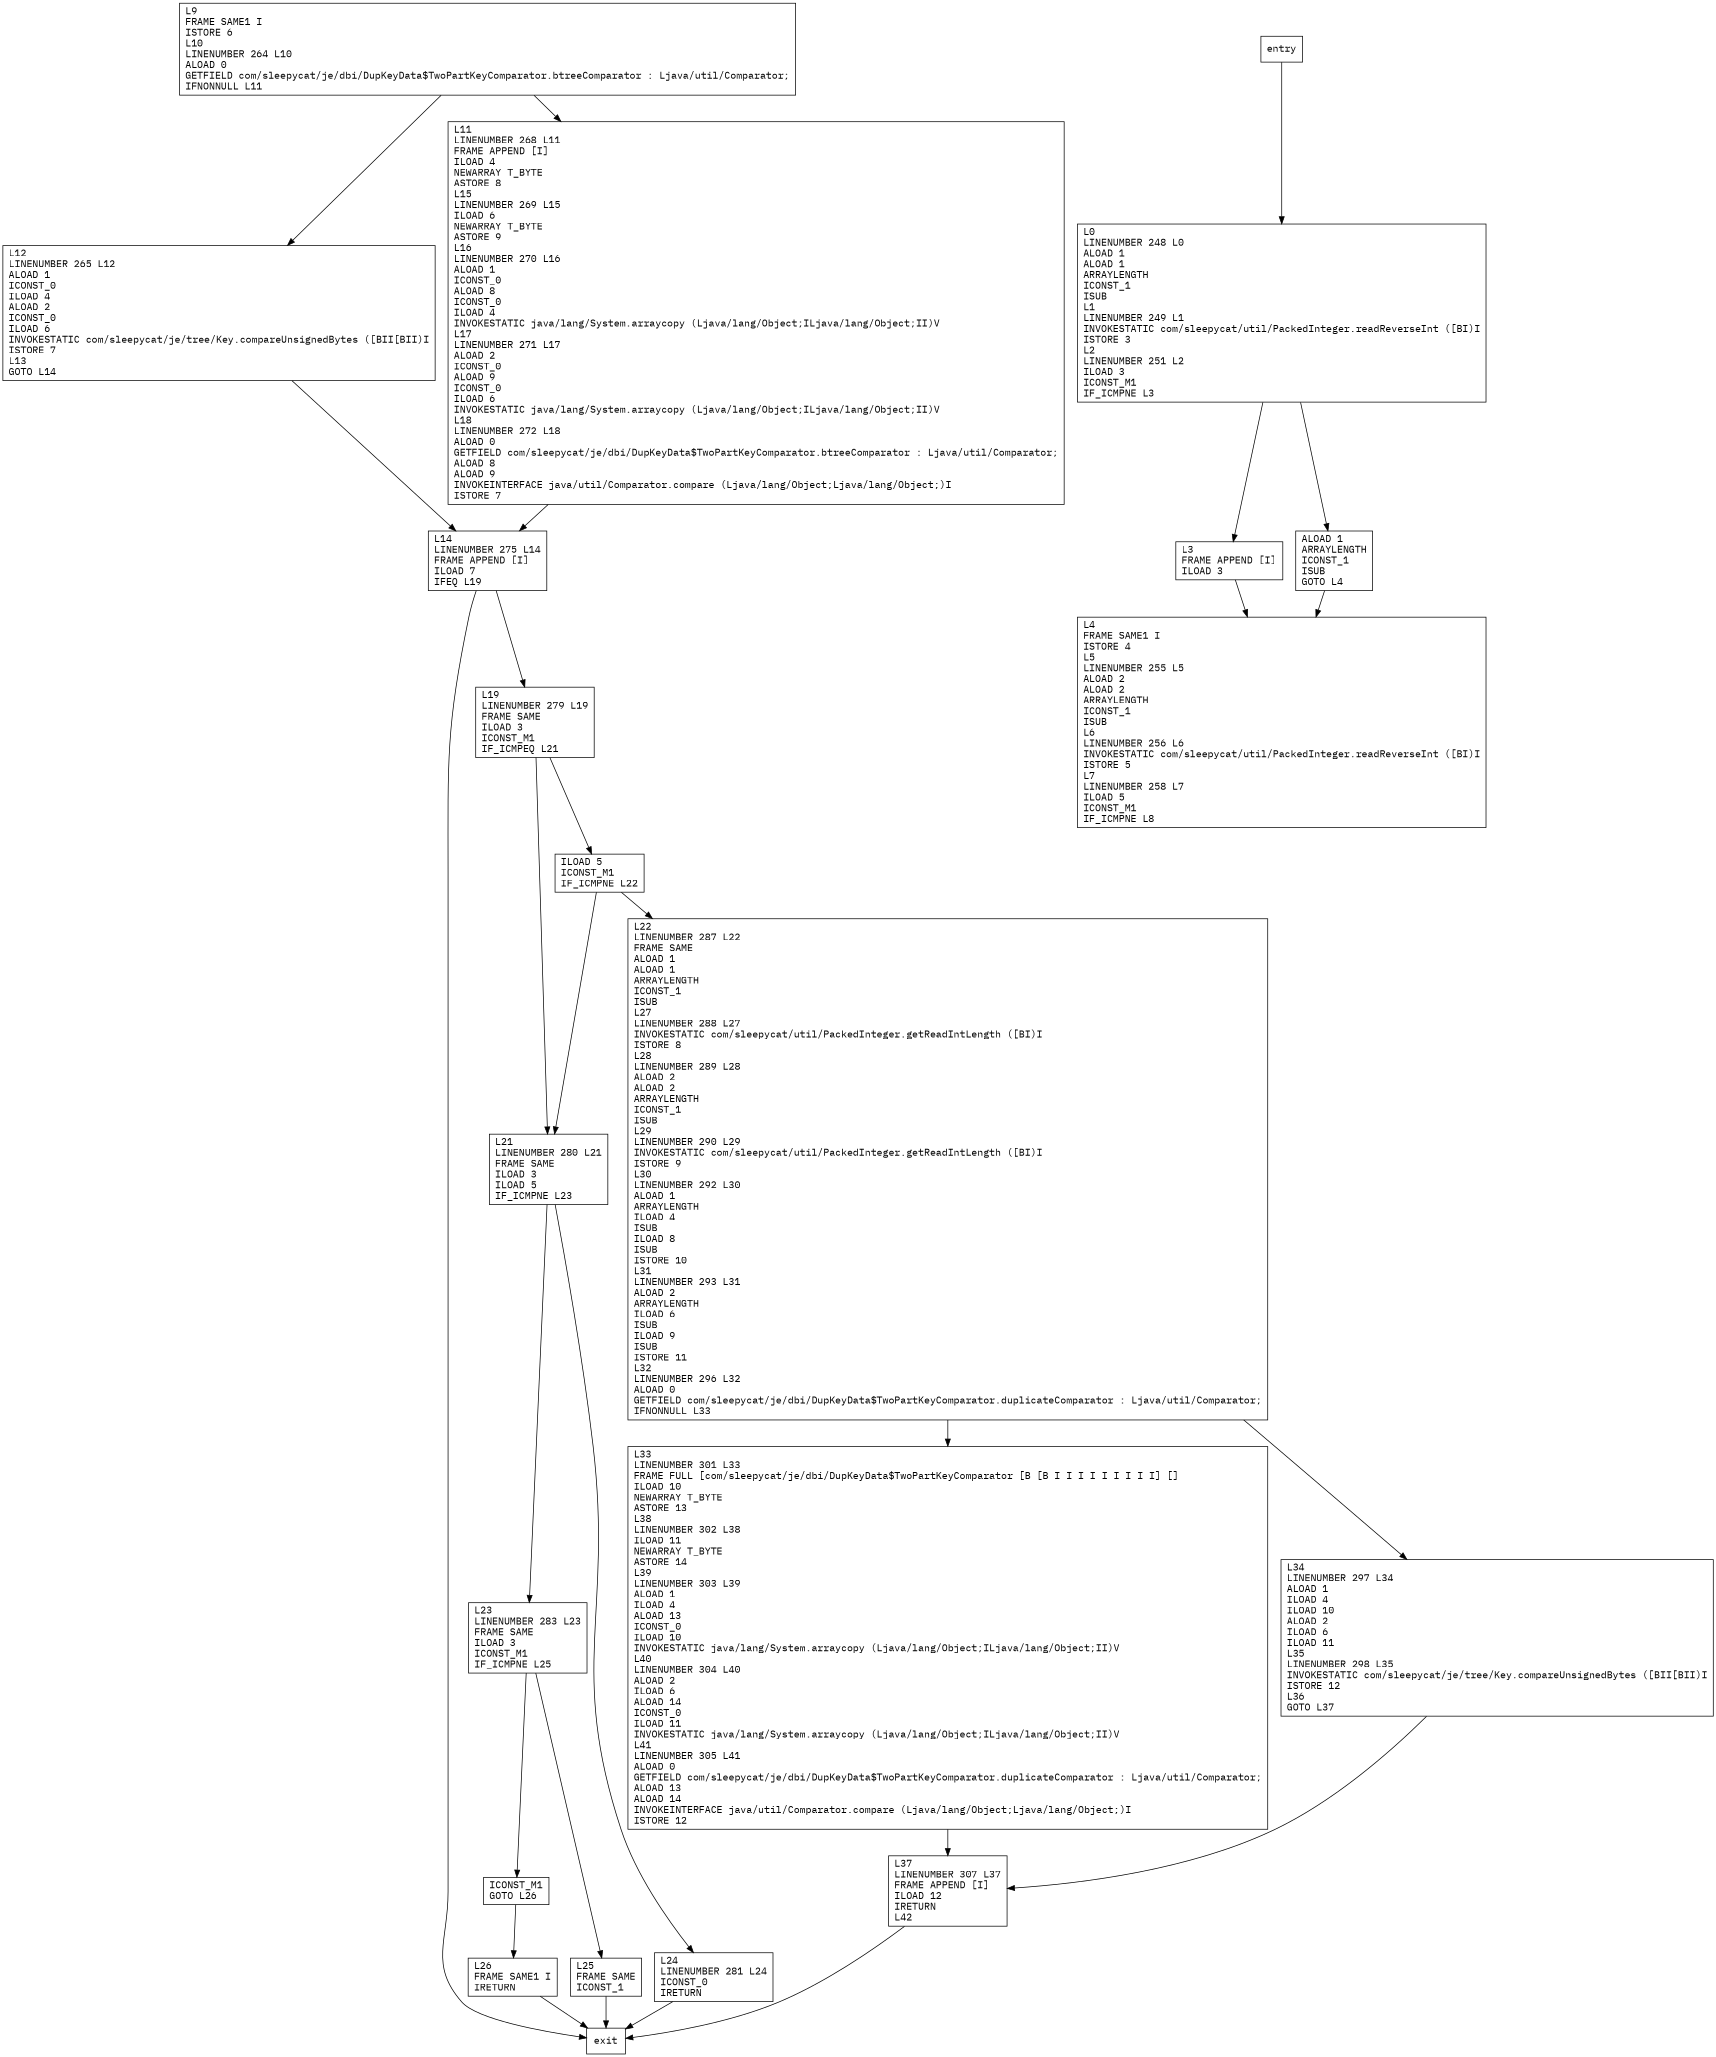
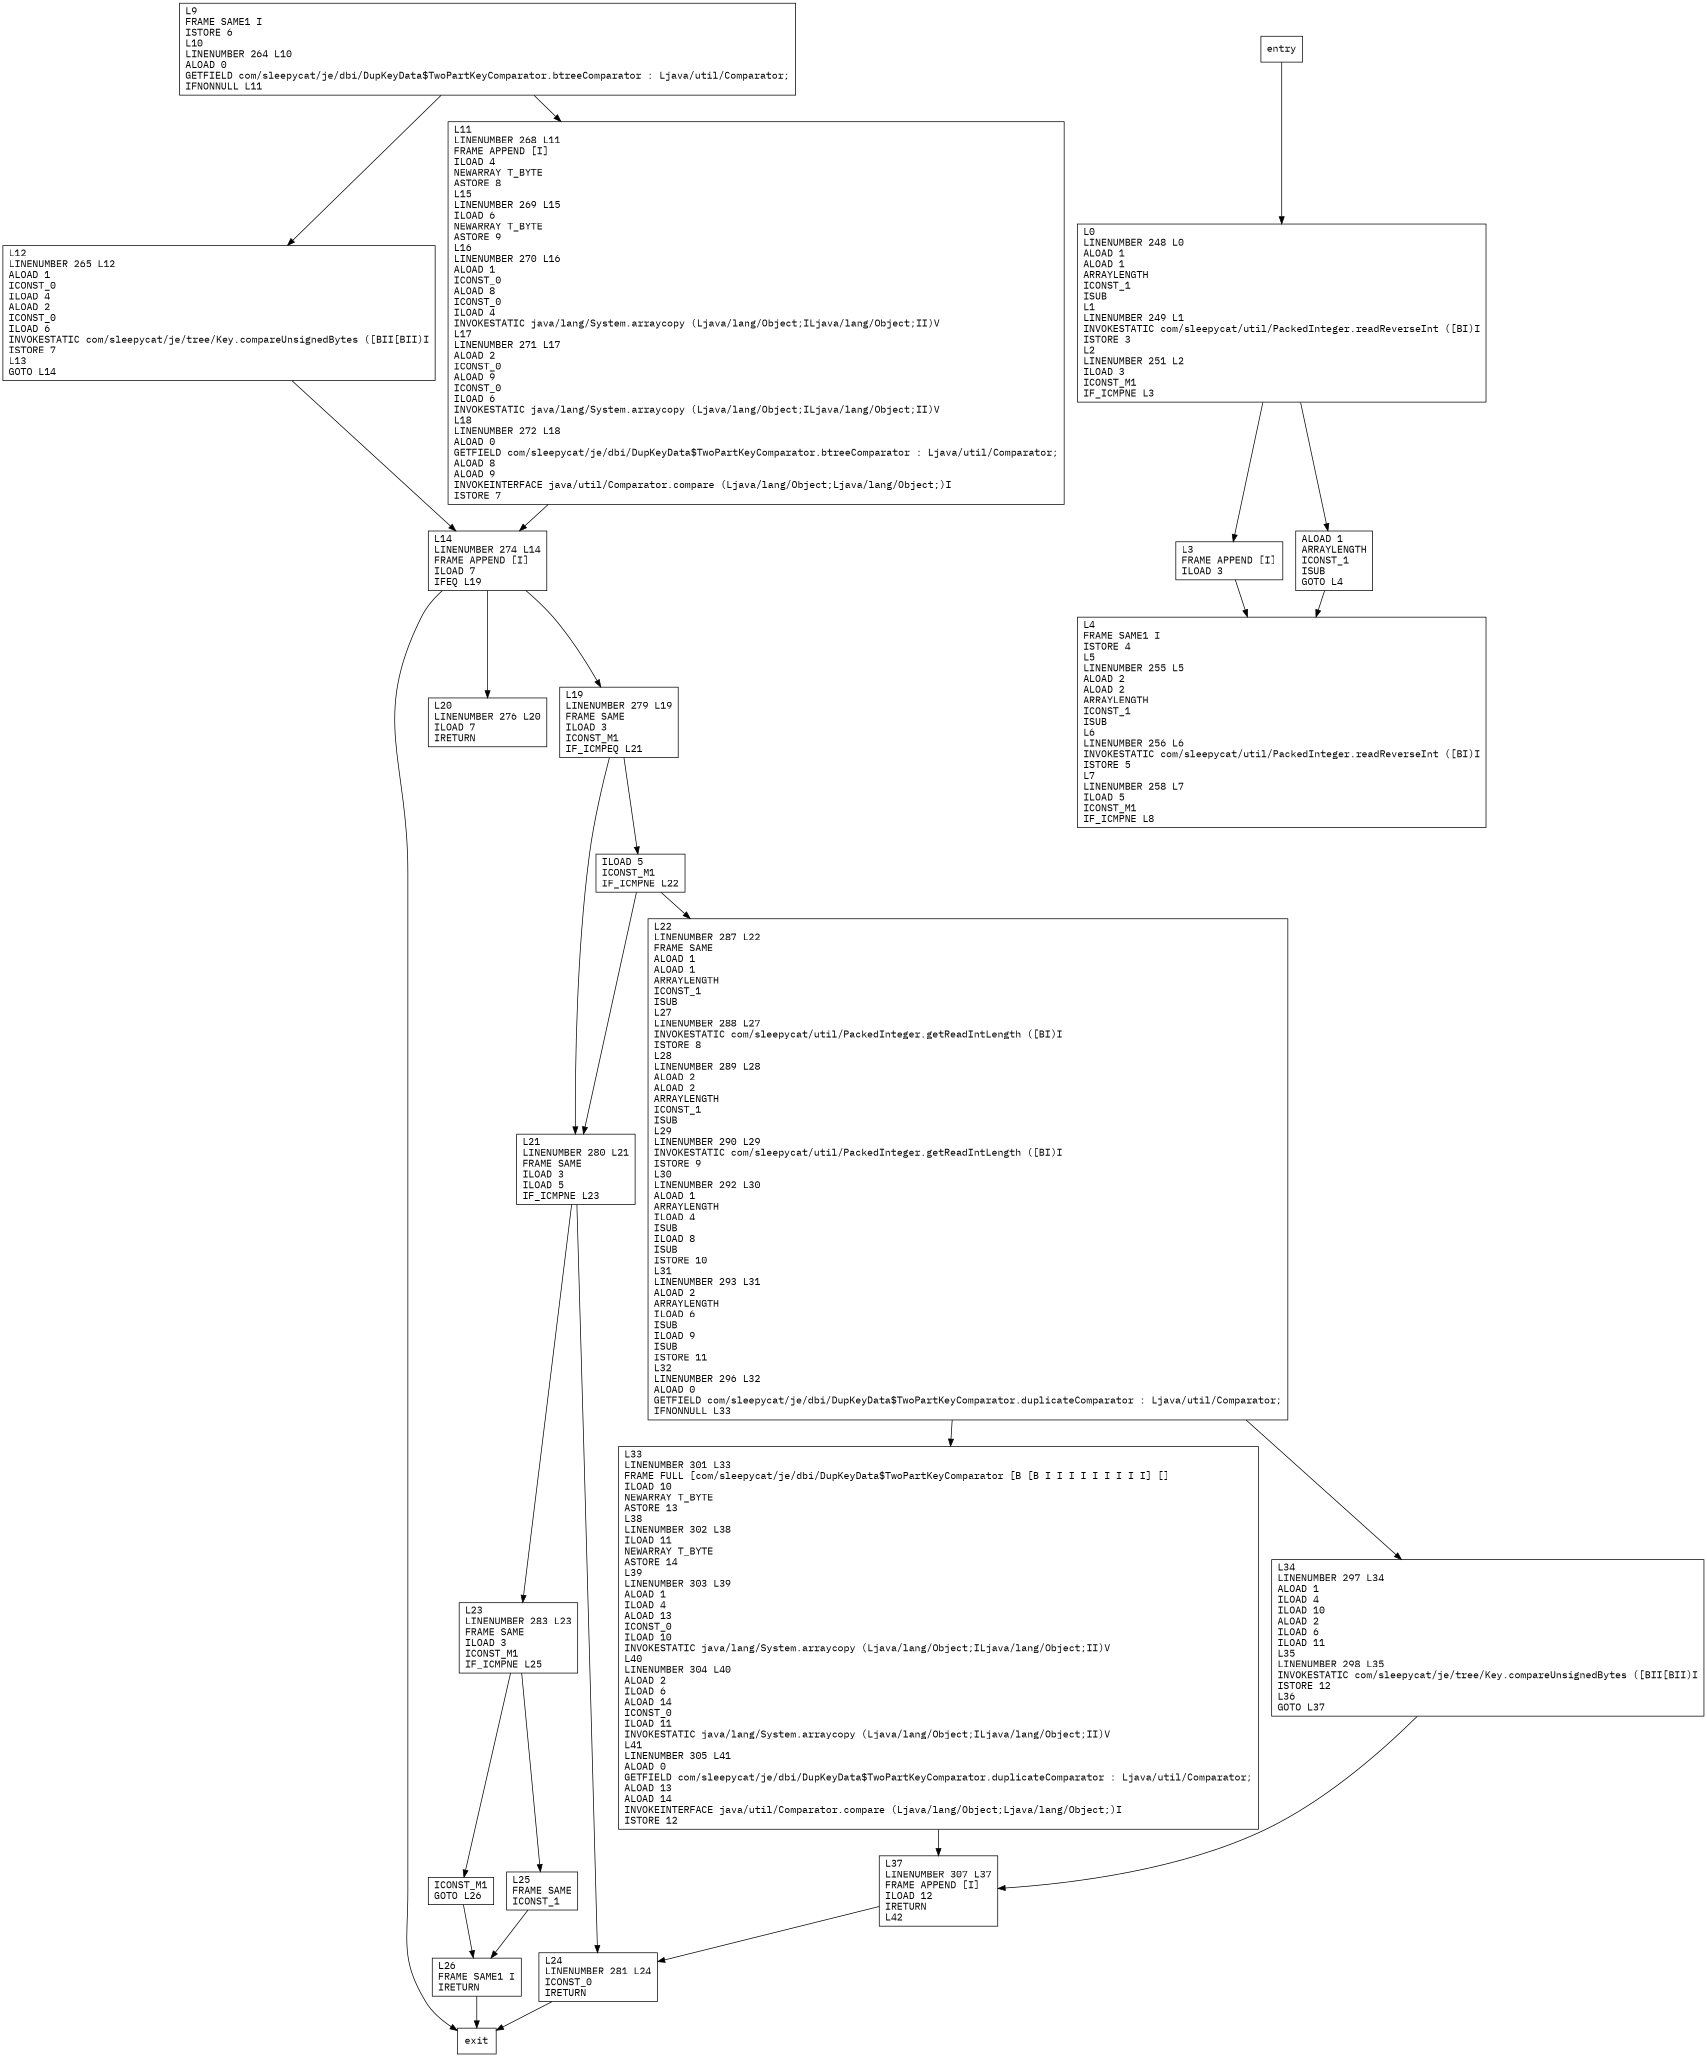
node "L14 LINENUMBER 275 L14 FRAME APPEND [I] ILOAD 7 IFEQ L19": label "L14 LINENUMBER 275 L14 FRAME APPEND [I] ILOAD 7 IFEQ L19" -> "L14 LINENUMBER 274 L14 FRAME APPEND [I] ILOAD 7 IFEQ L19"
node "L20 LINENUMBER 276 L20 ILOAD 7 IRETURN": added
edge "L37 LINENUMBER 307 L37 FRAME APPEND [I] ILOAD 12 IRETURN L42" -> "exit": now "L37 LINENUMBER 307 L37 FRAME APPEND [I] ILOAD 12 IRETURN L42" -> "L24 LINENUMBER 281 L24 ICONST_0 IRETURN"
edge "L25 FRAME SAME ICONST_1" -> "exit": now "L25 FRAME SAME ICONST_1" -> "L26 FRAME SAME1 I IRETURN"
